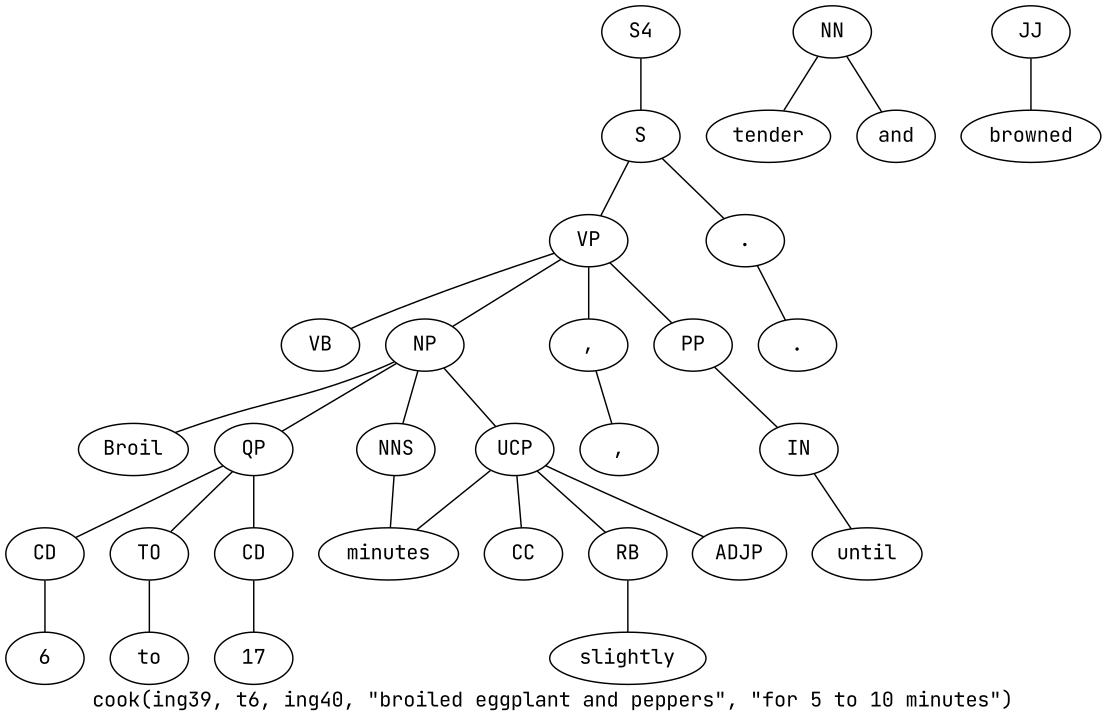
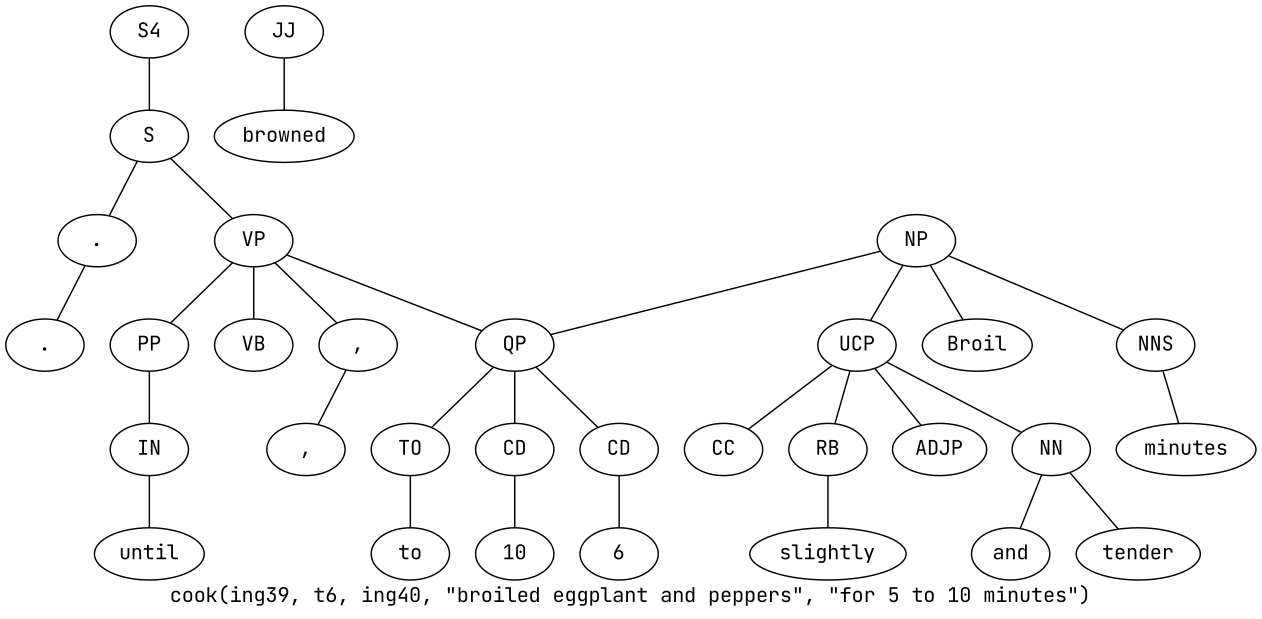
edge "VP" -- "NP": now "VP" -- "QP"
edge "UCP" -- "minutes": now "UCP" -- "NN"
node "17": label "17" -> "10"
